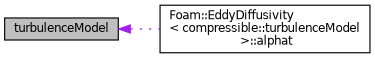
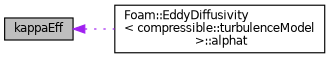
node "turbulenceModel": label "turbulenceModel" -> "kappaEff"
